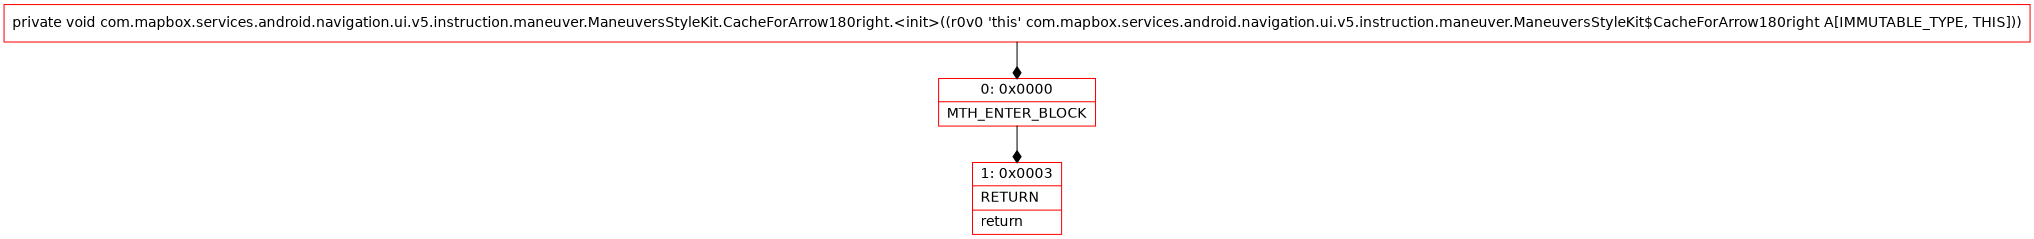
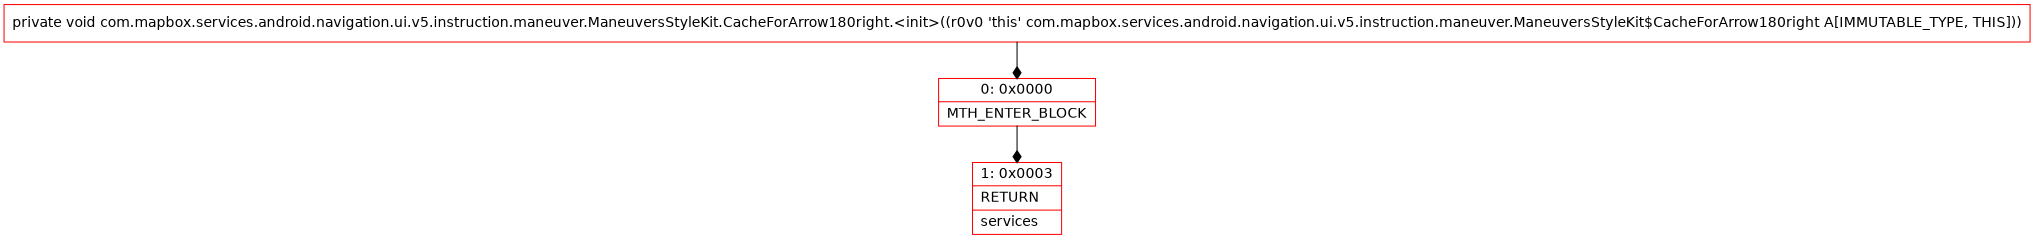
node "1: 0x0003": text "return" -> "services"
